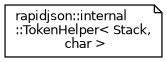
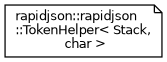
node "rapidjson::internal ::TokenHelper< Stack, char >": label "rapidjson::internal ::TokenHelper< Stack, char >" -> "rapidjson::rapidjson ::TokenHelper< Stack, char >"
